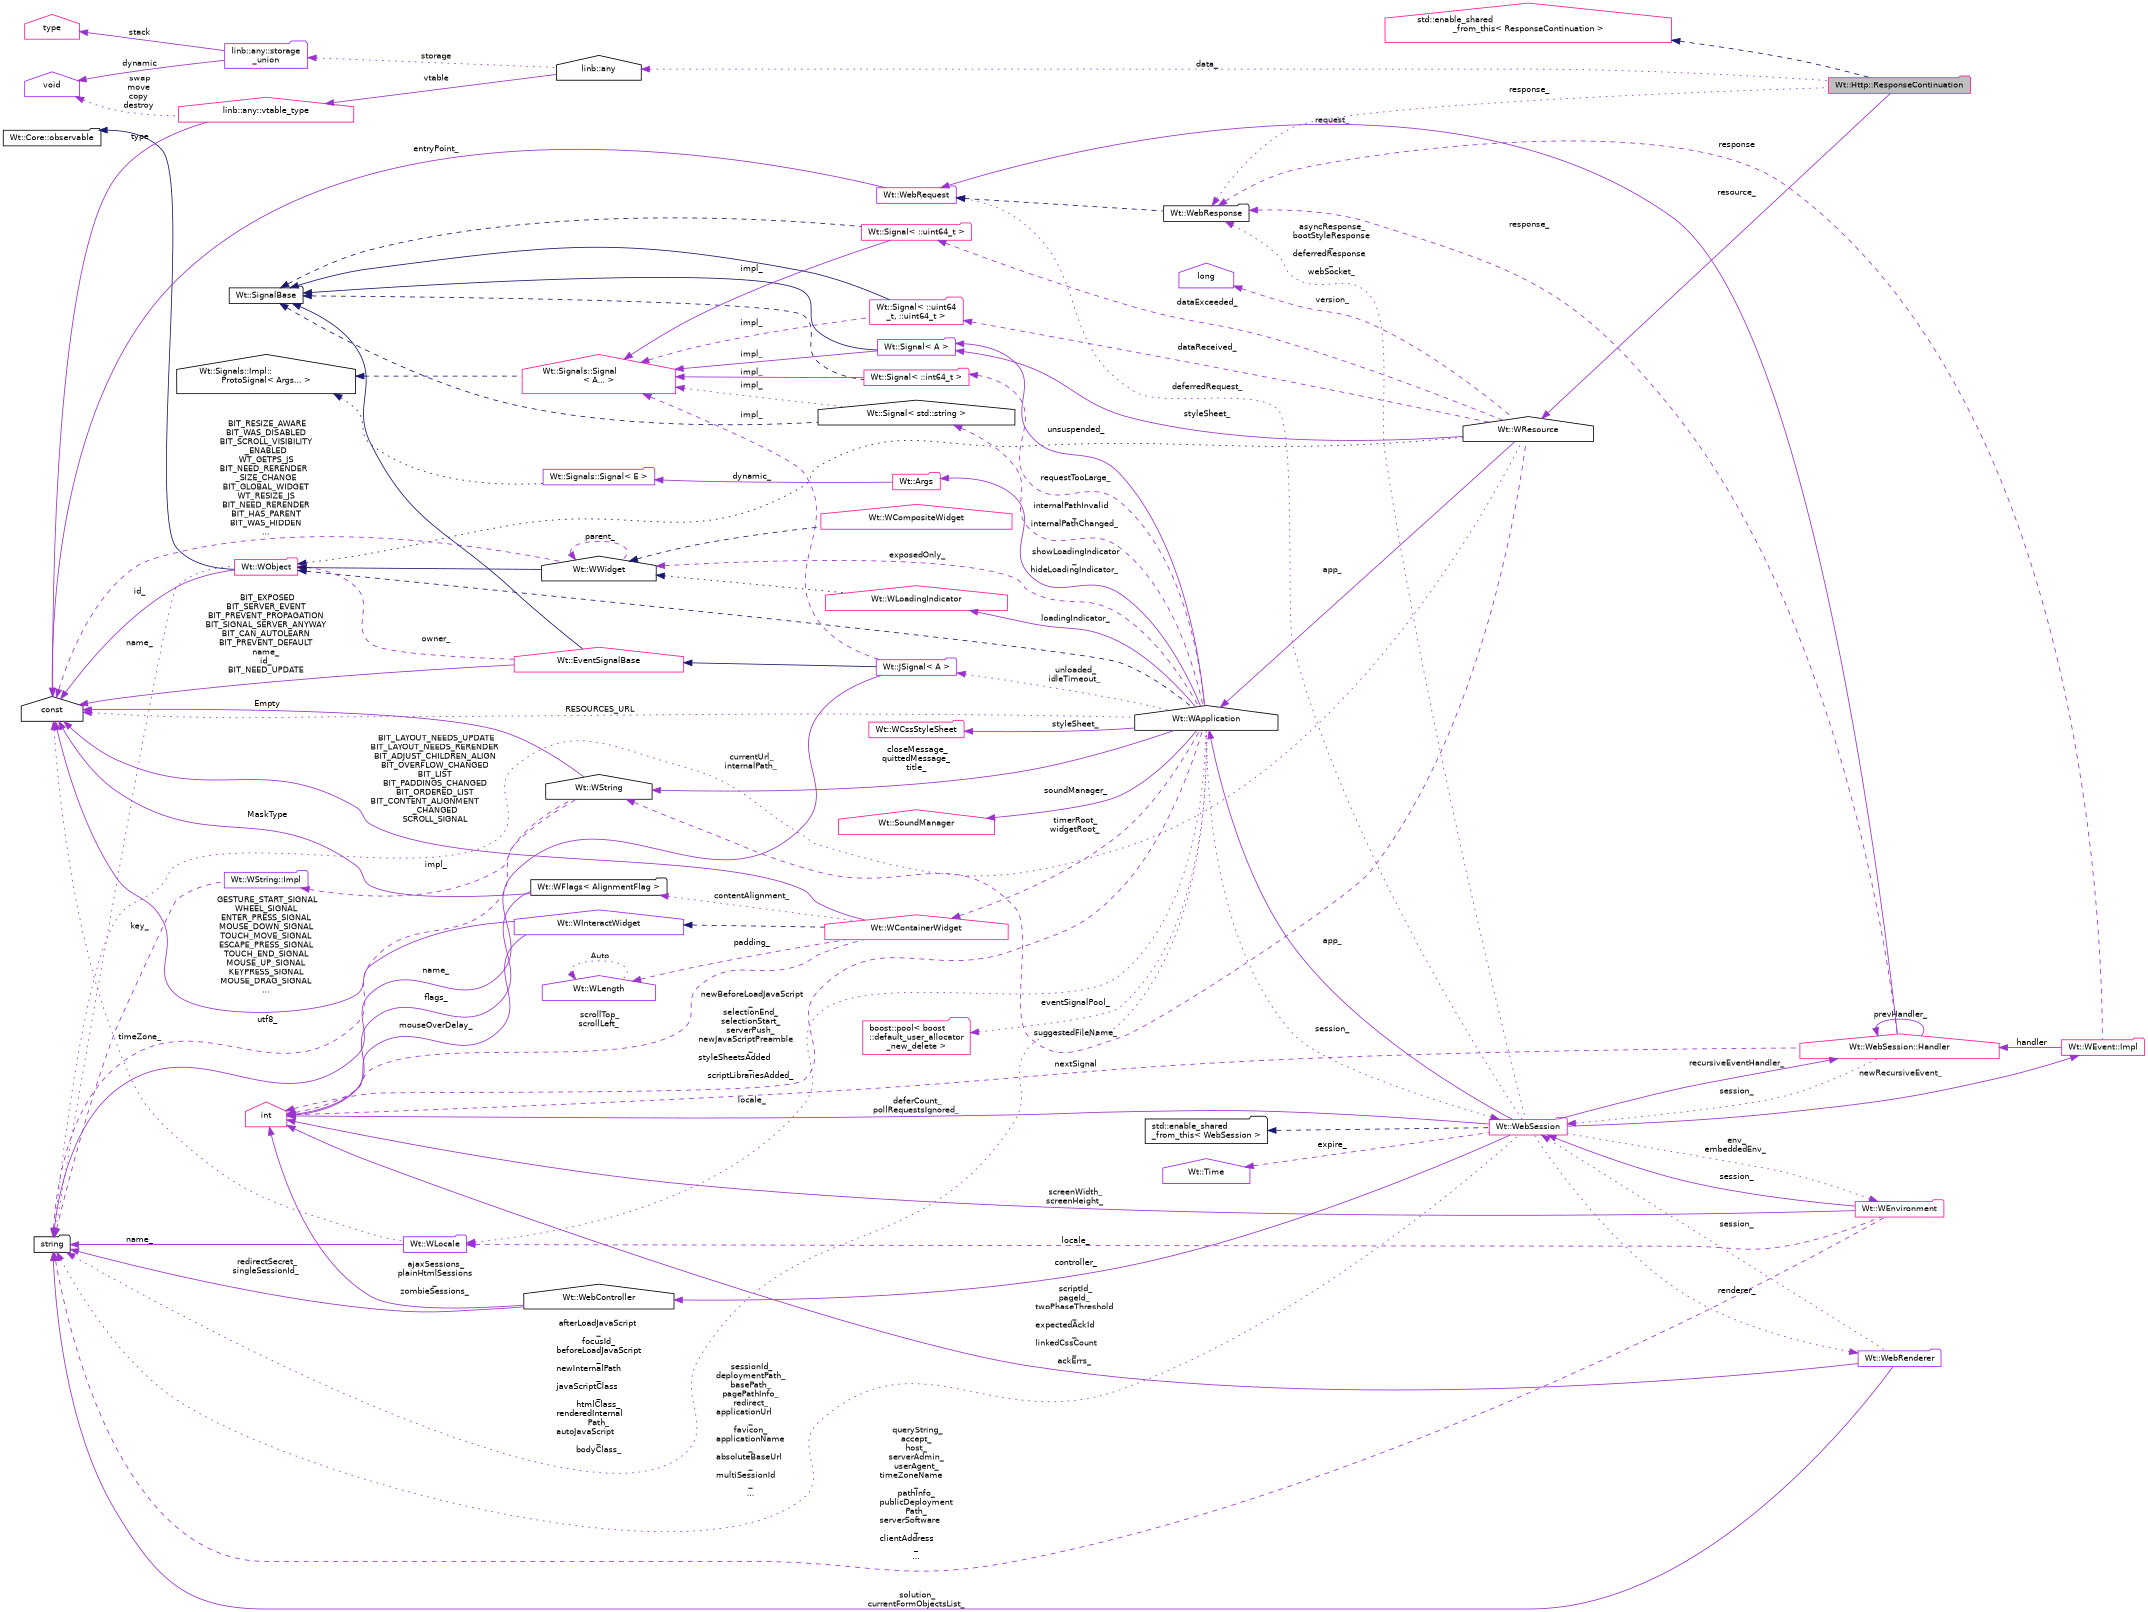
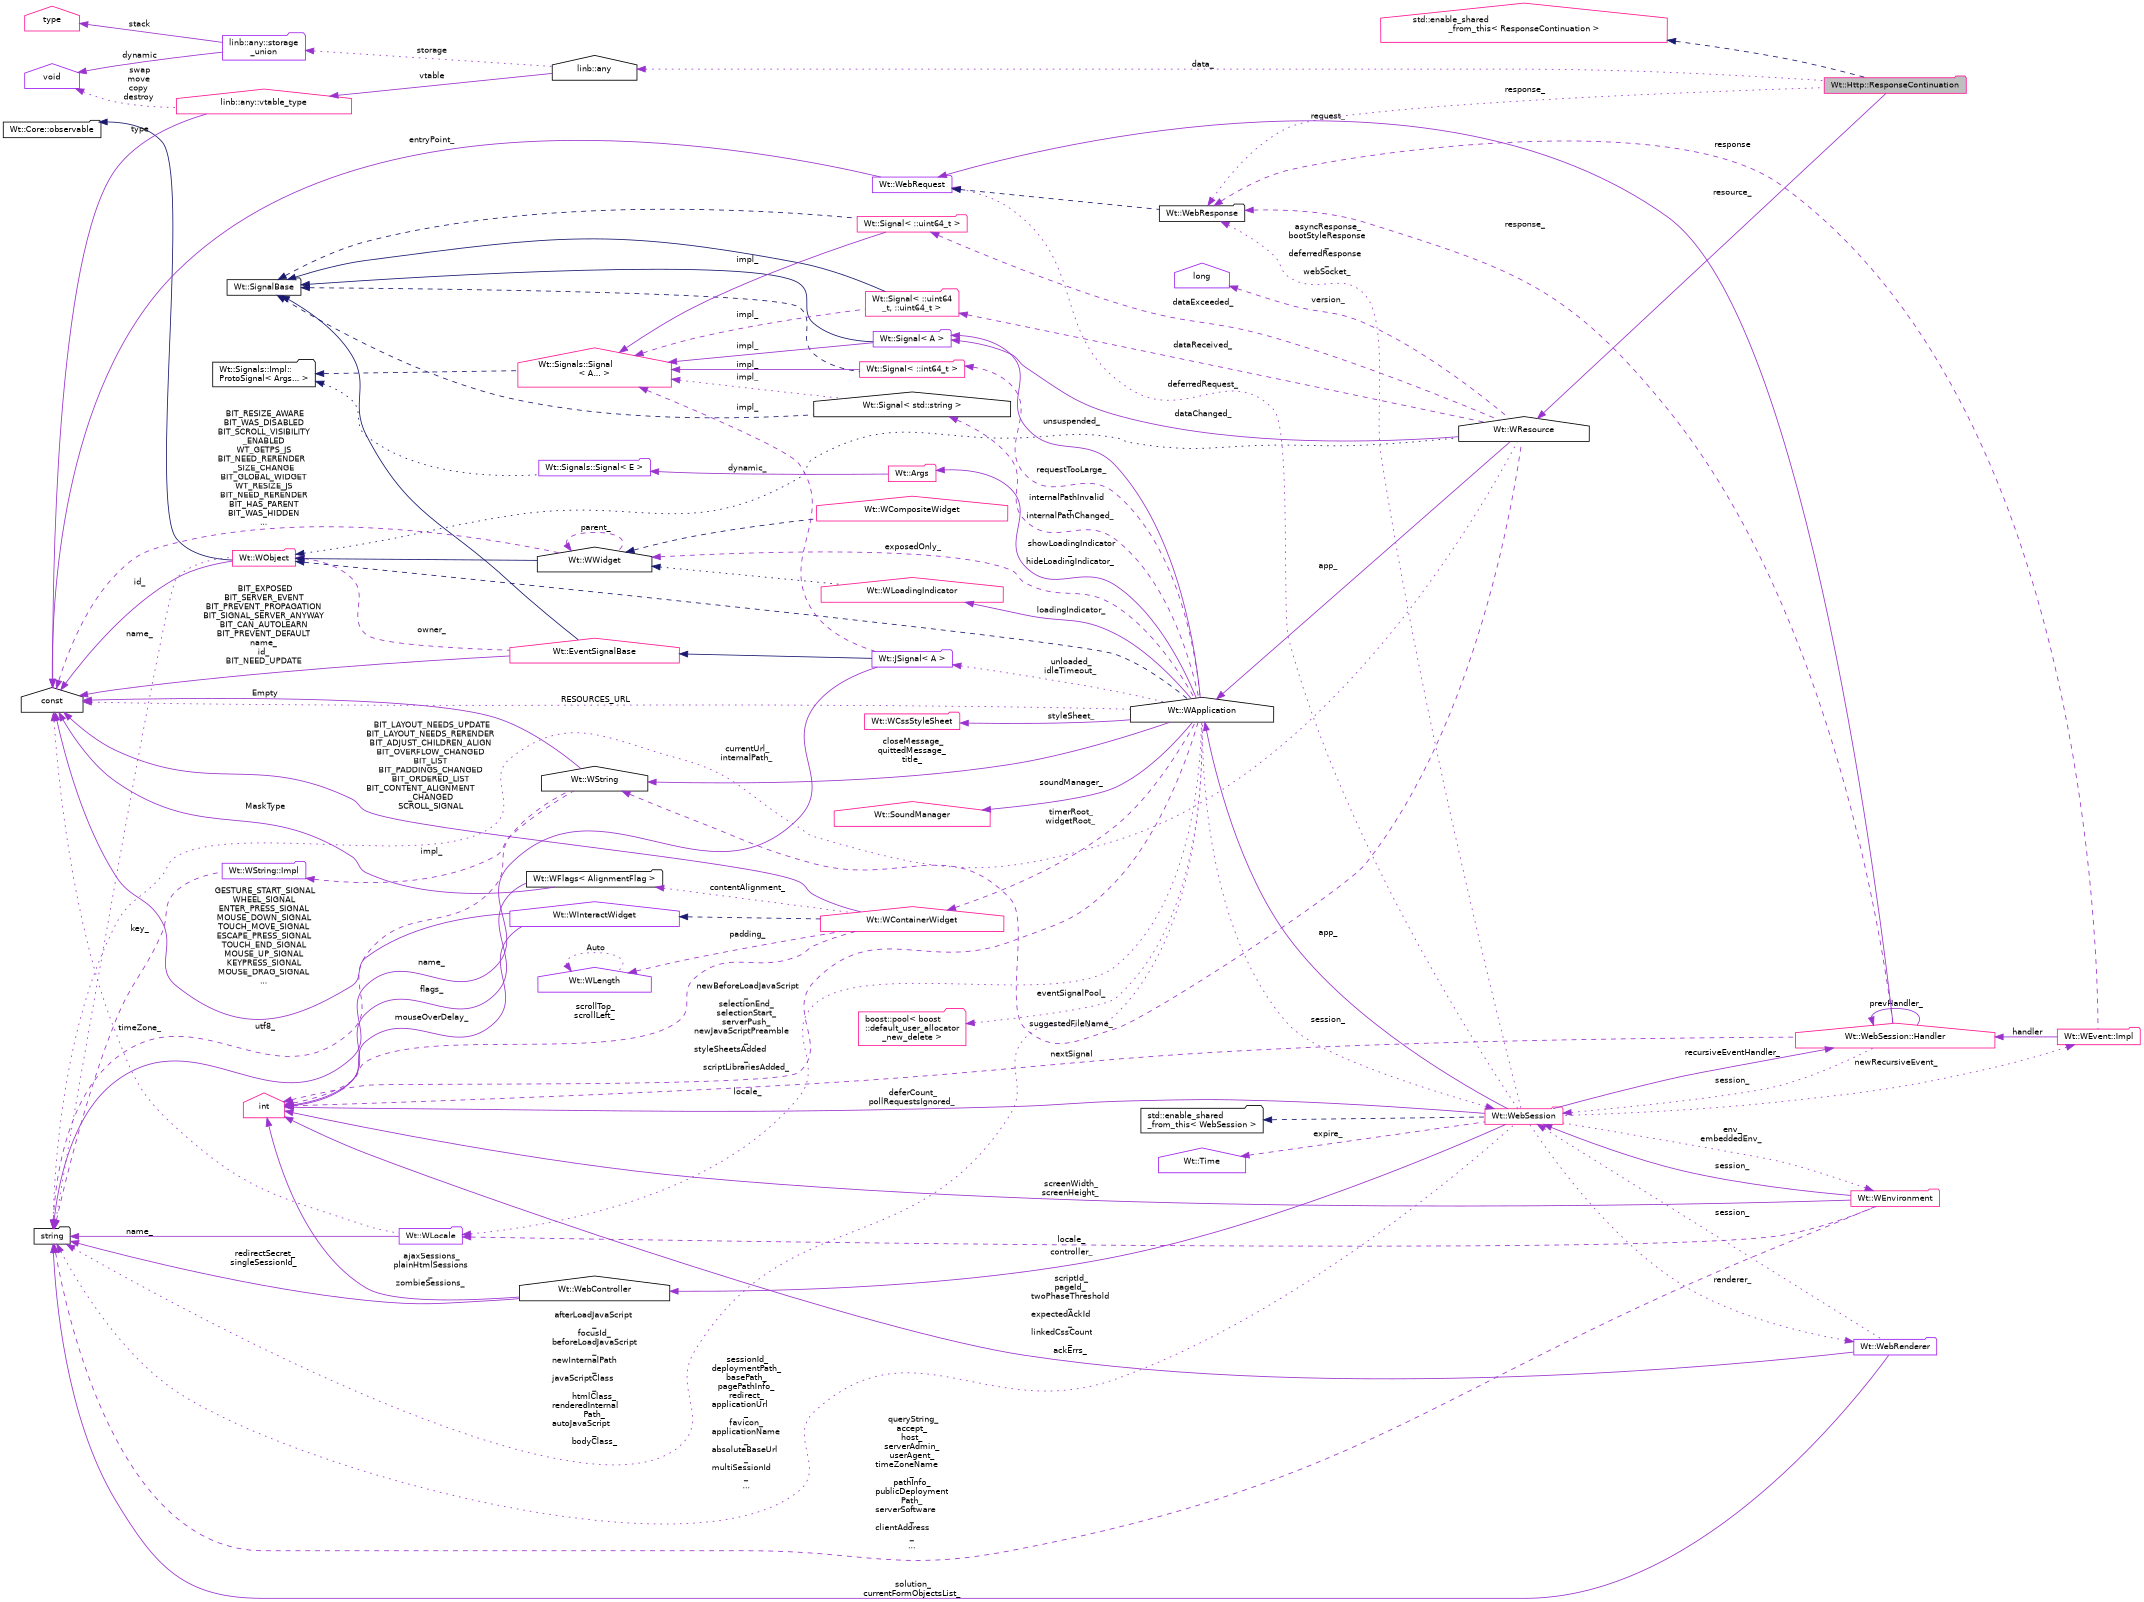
node "Wt::Signals::Impl:: ProtoSignal< Args... >": shape house -> folder
edge "Wt::WResource" -> "Wt::Signal< A >": label " styleSheet_" -> " dataChanged_"
edge "Wt::WebSession" -> "Wt::WEvent::Impl": style solid -> dotted
